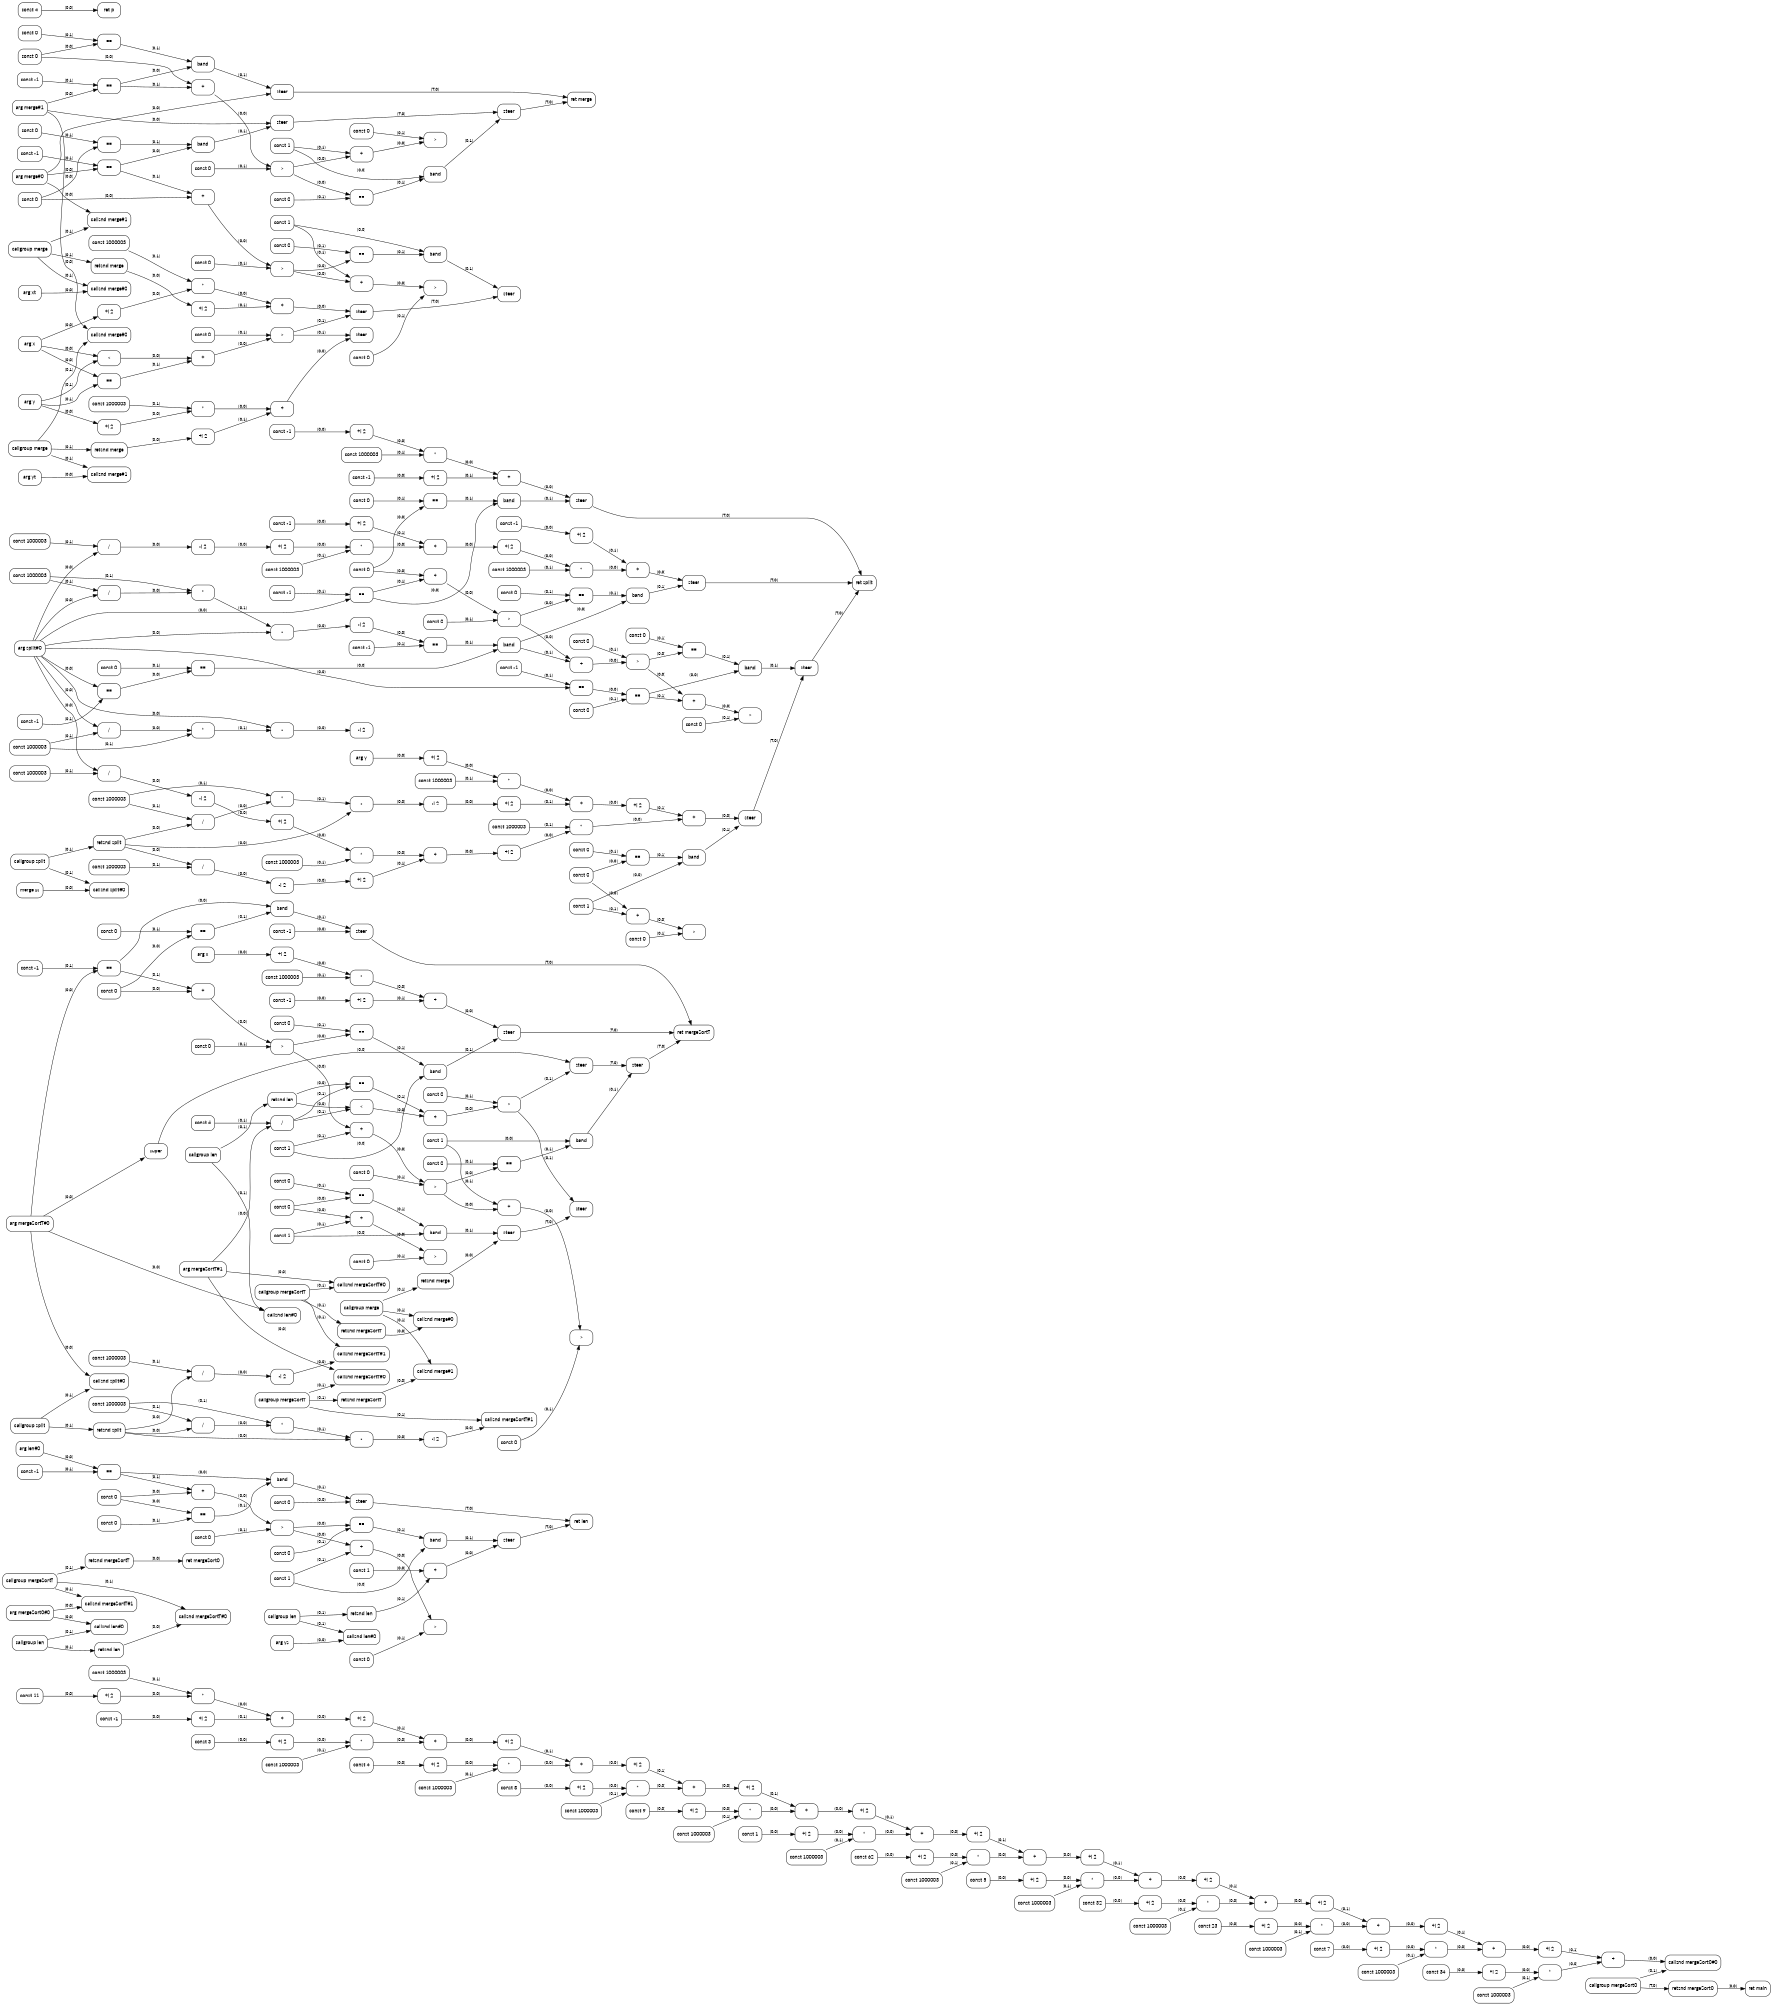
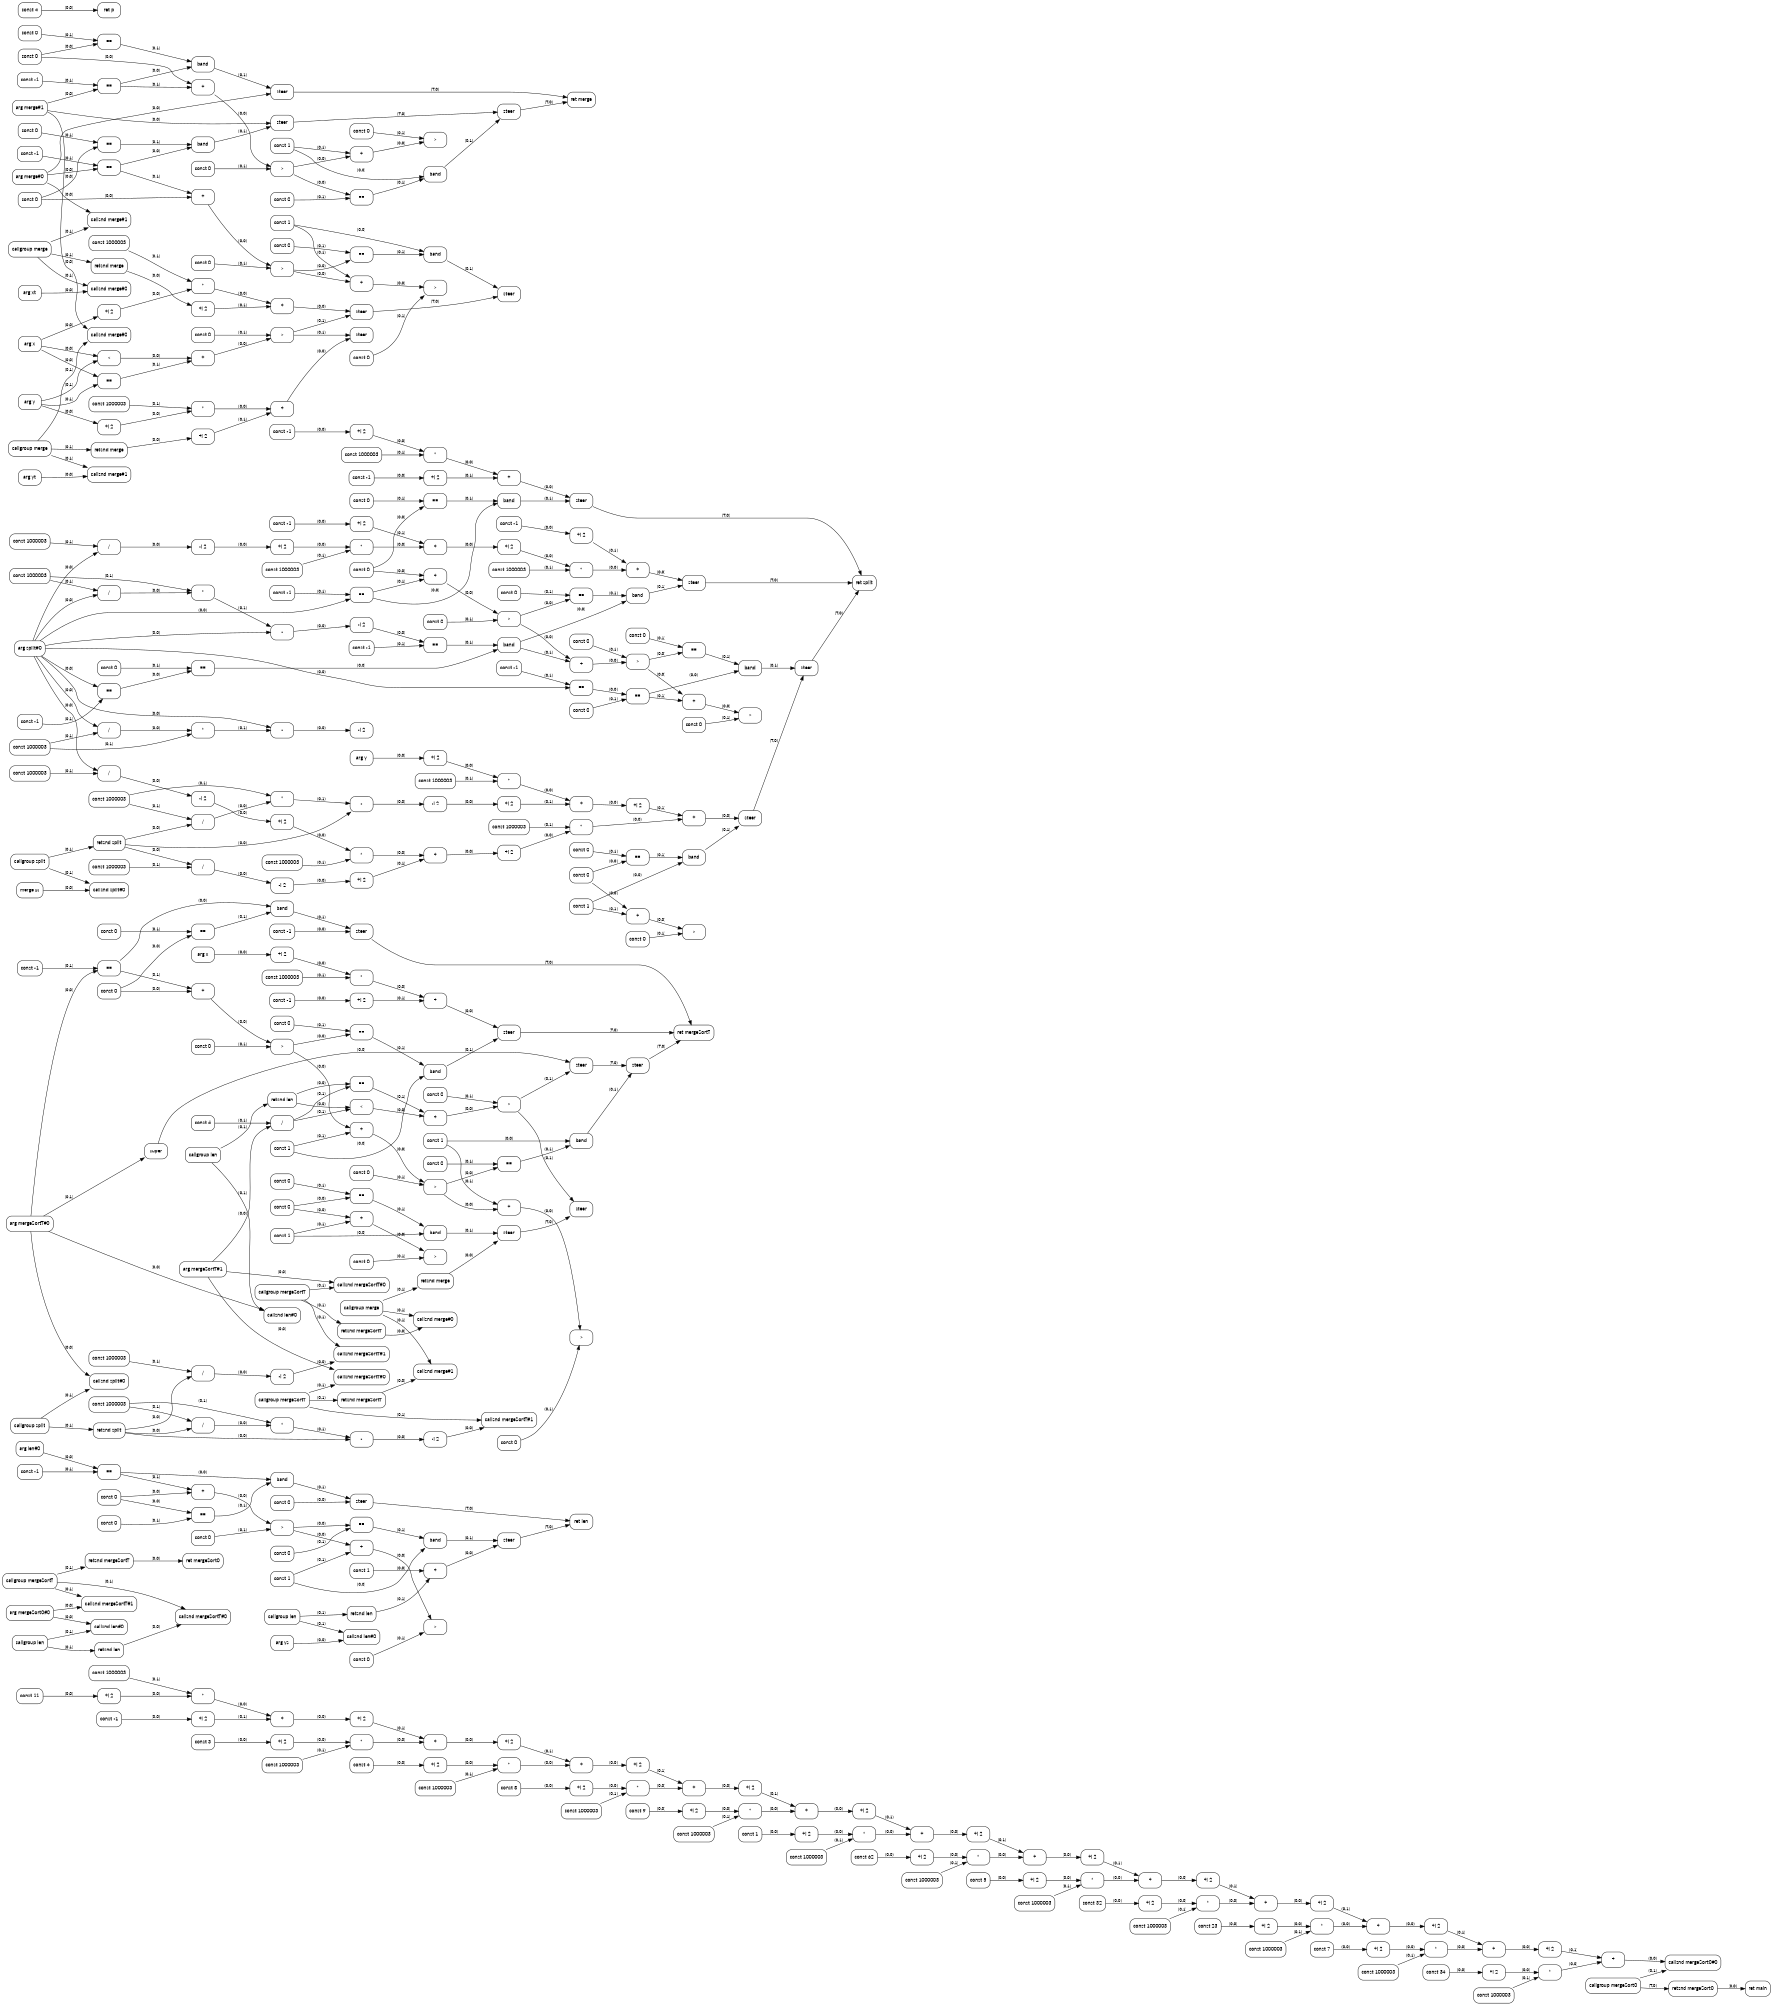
edge "arg mergeSortT#0" -> "super": label "(0,0)" -> "(0,1)"
